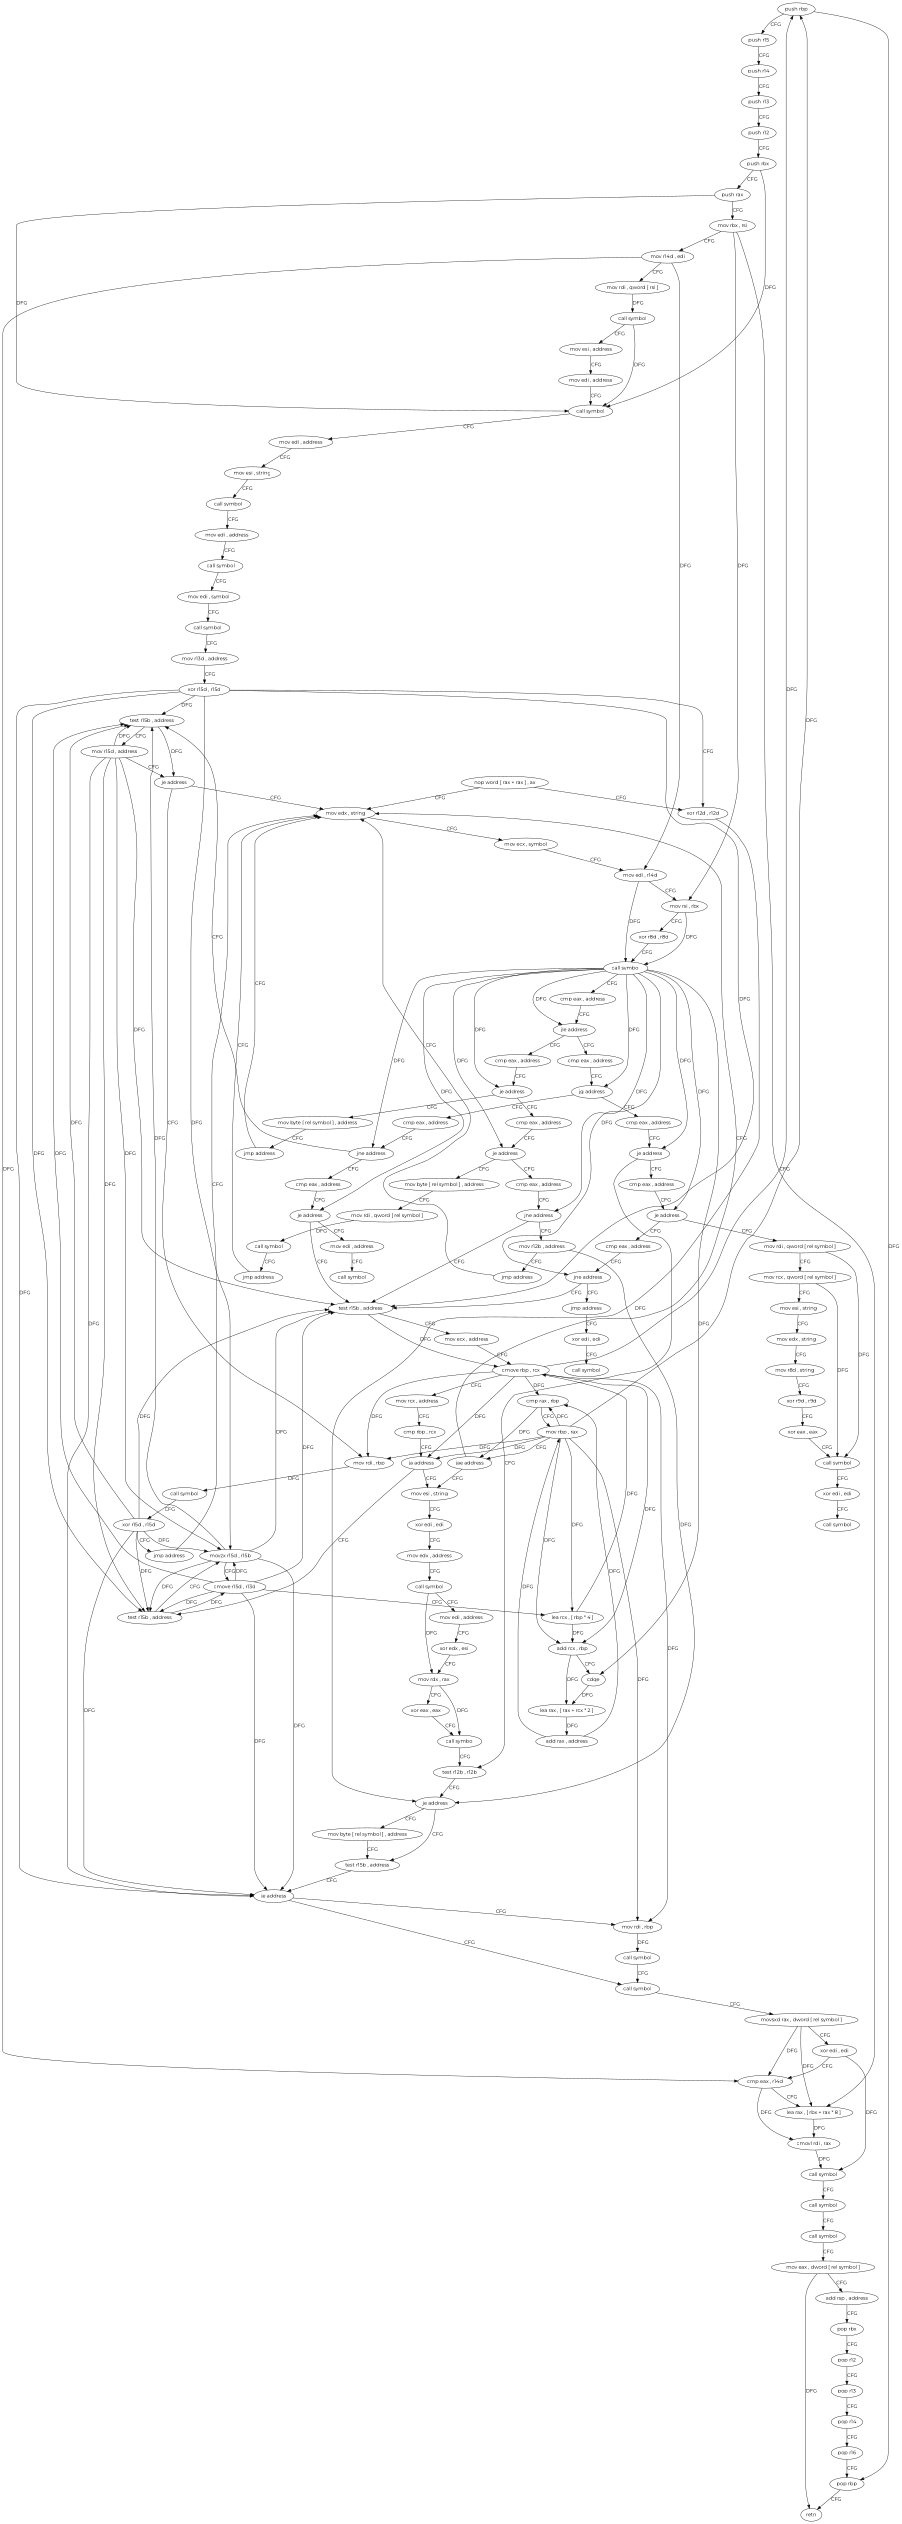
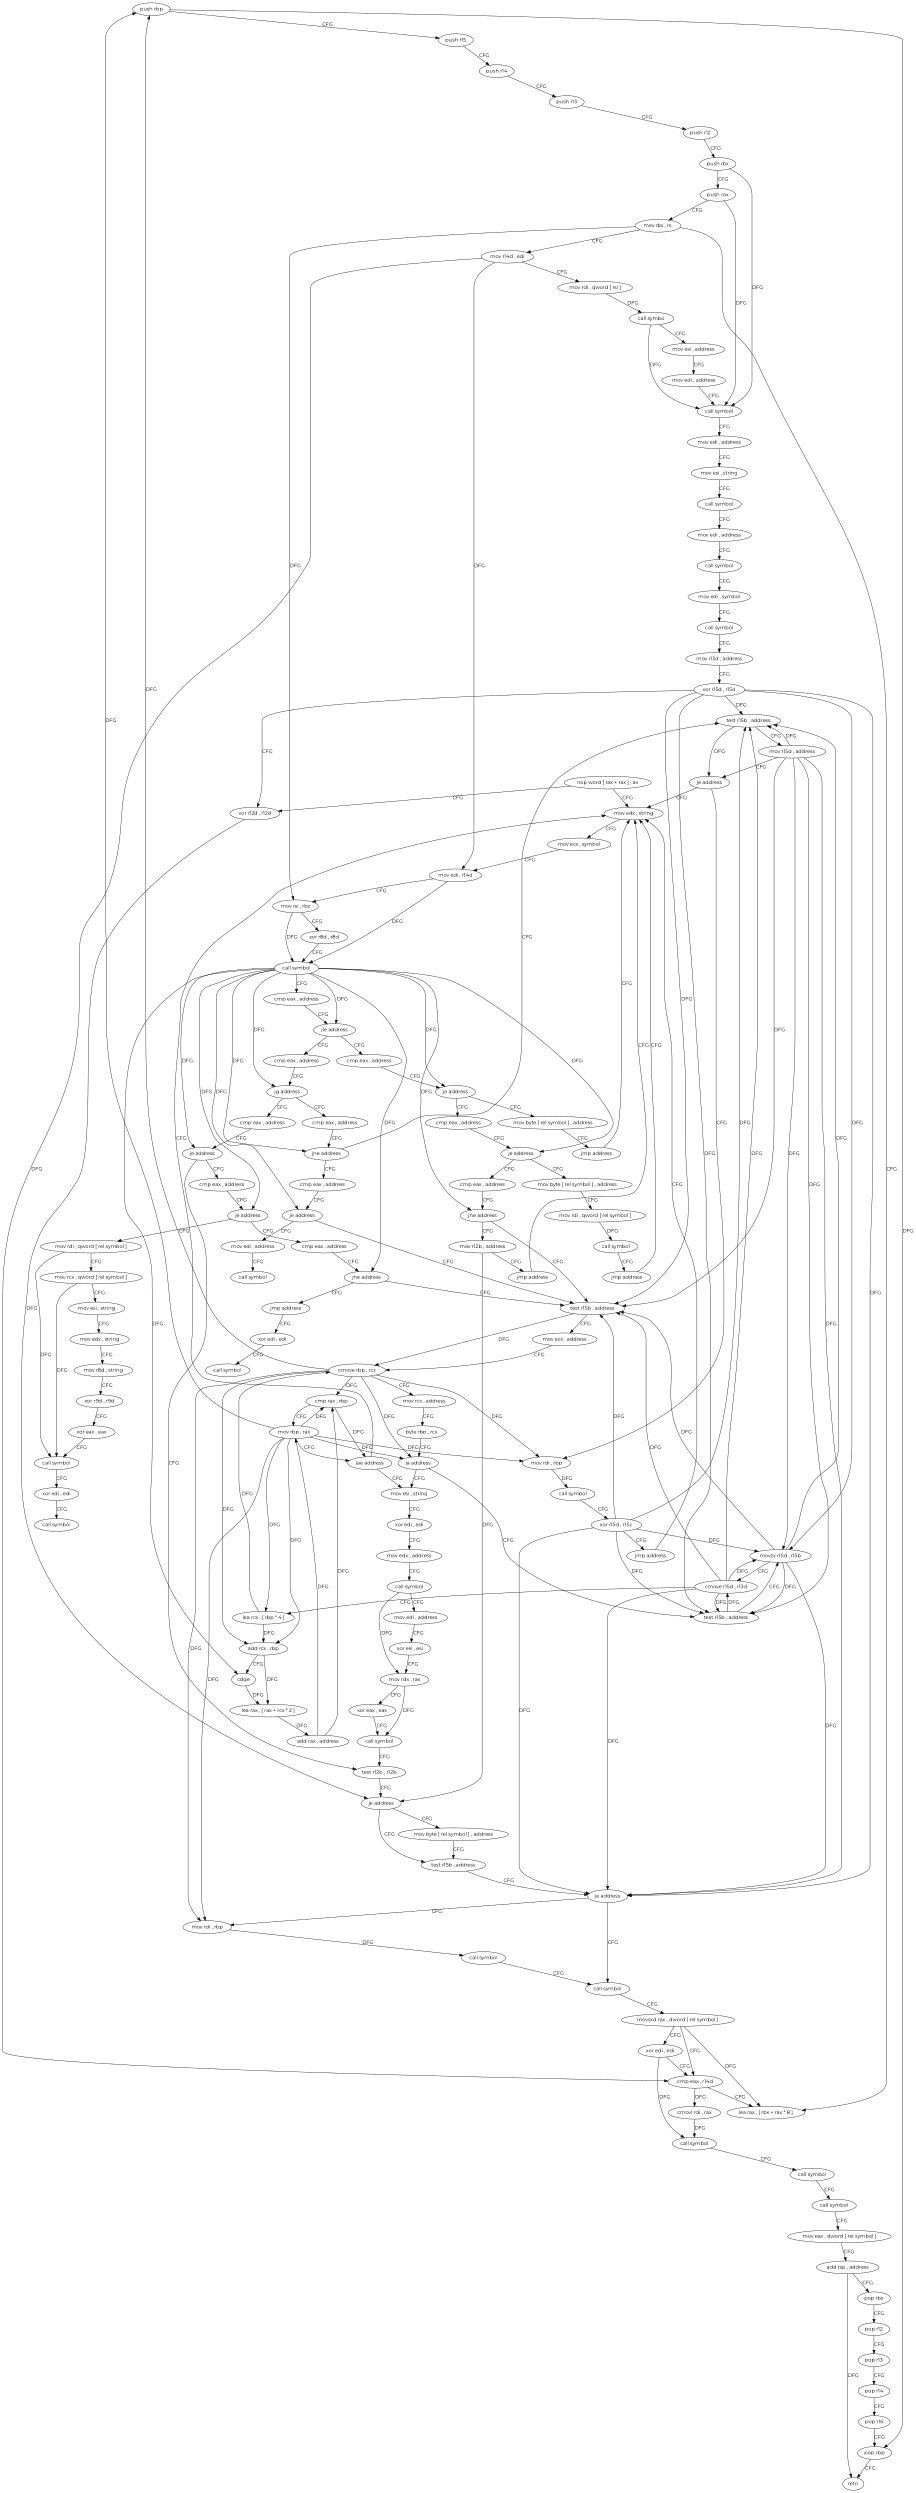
node "cmp rbp , rcx": label "cmp rbp , rcx" -> "byte rbp , rcx"
node "xor edx , esi": label "xor edx , esi" -> "xor esi , esi"
edge "movsxd rax , dword [ rel symbol ]" -> "cmp eax , r14d": label "DFG" -> "CFG"
edge "lea rax , [ rbx + rax * 8 ]" -> "cmovl rdi , rax": removed, label "DFG"
edge "mov eax , dword [ rel symbol ]" -> "retn": now "add rsp , address" -> "retn"
